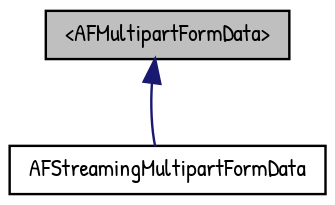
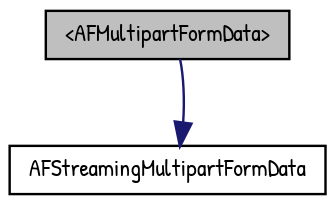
edge "AFStreamingMultipartFormData" -> "<AFMultipartFormData>": reversed
